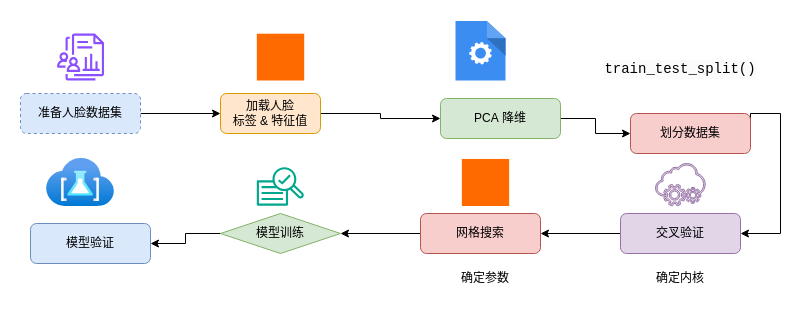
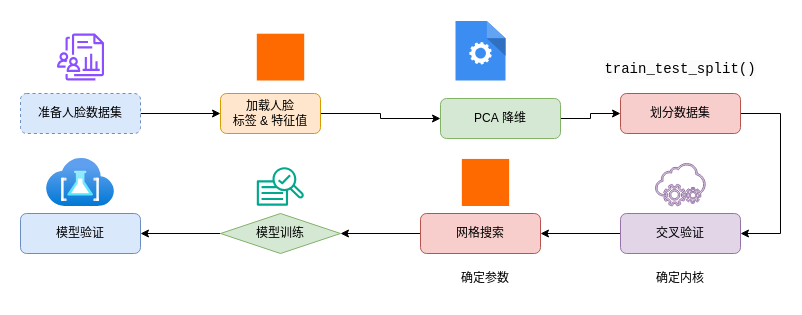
node "划分数据集": moved (691, 134) -> (681, 114)
node "模型验证": moved (91, 244) -> (81, 234)
